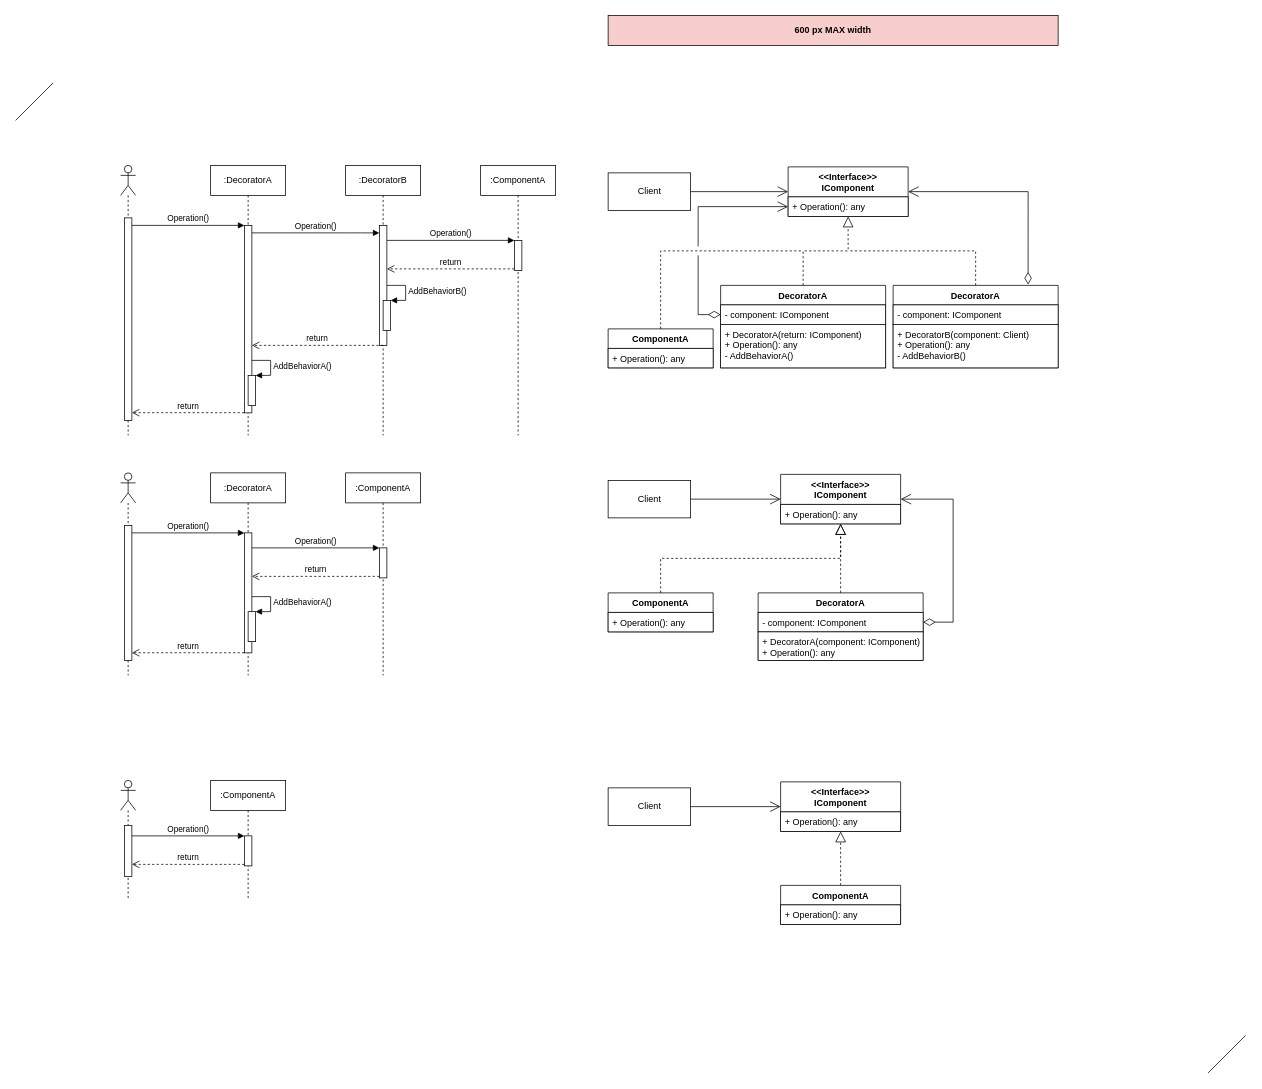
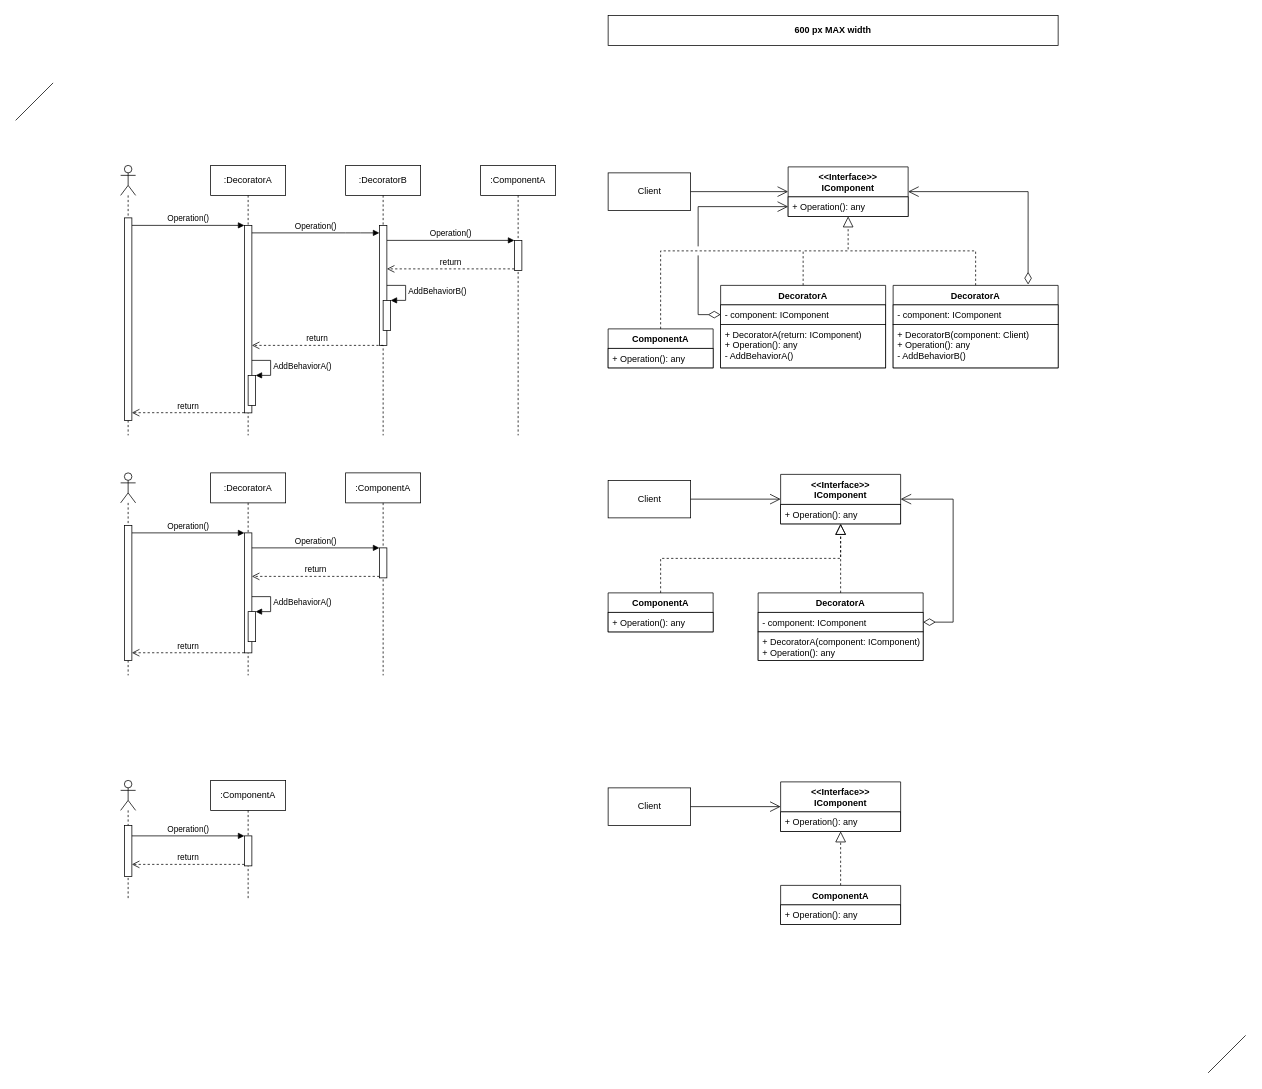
node "600 px MAX width": fillcolor #f8cecc -> #ffffff
